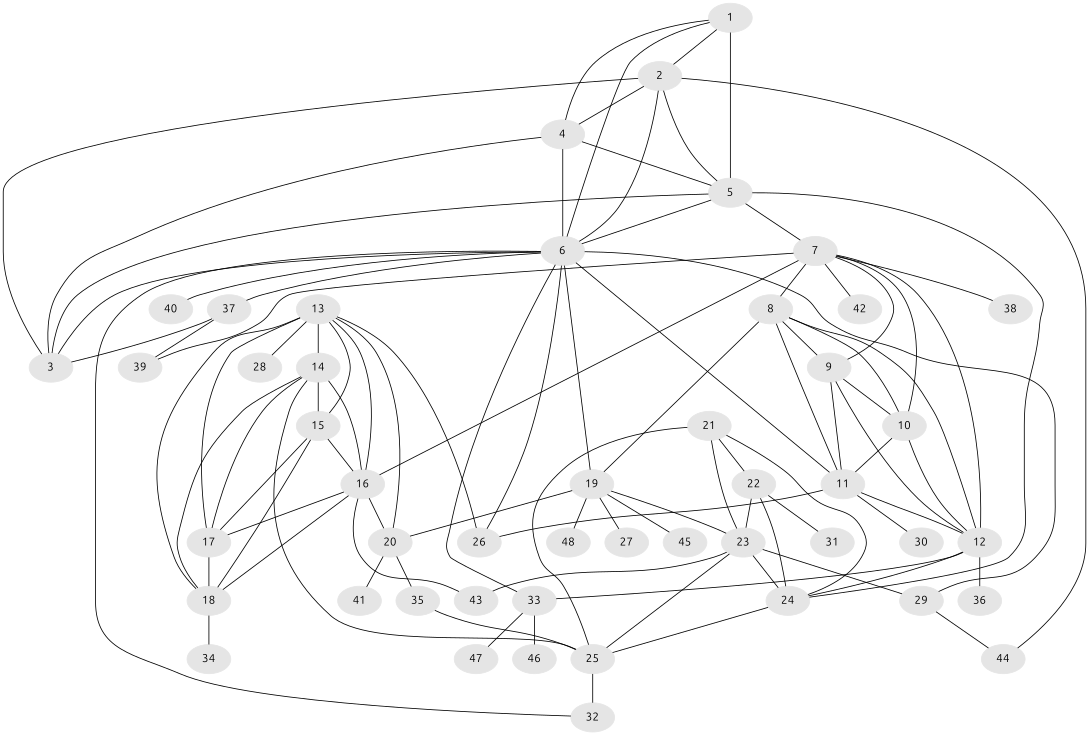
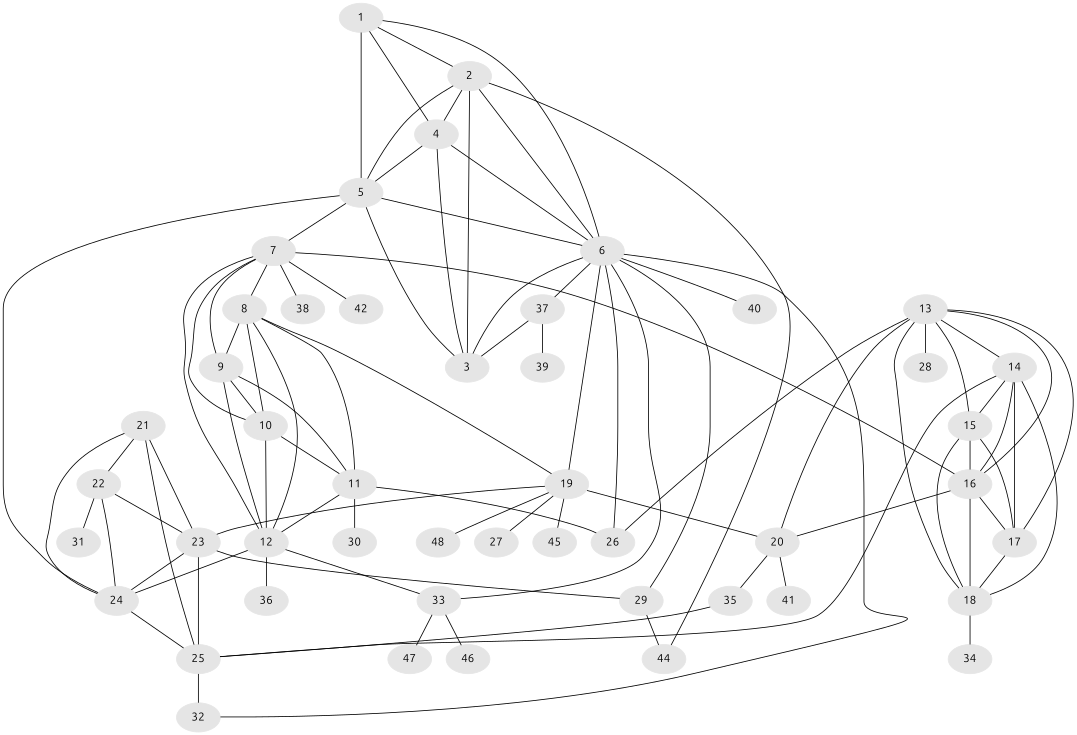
edge "7" -- "39": removed
edge "6" -- "11": removed
node "43": removed
